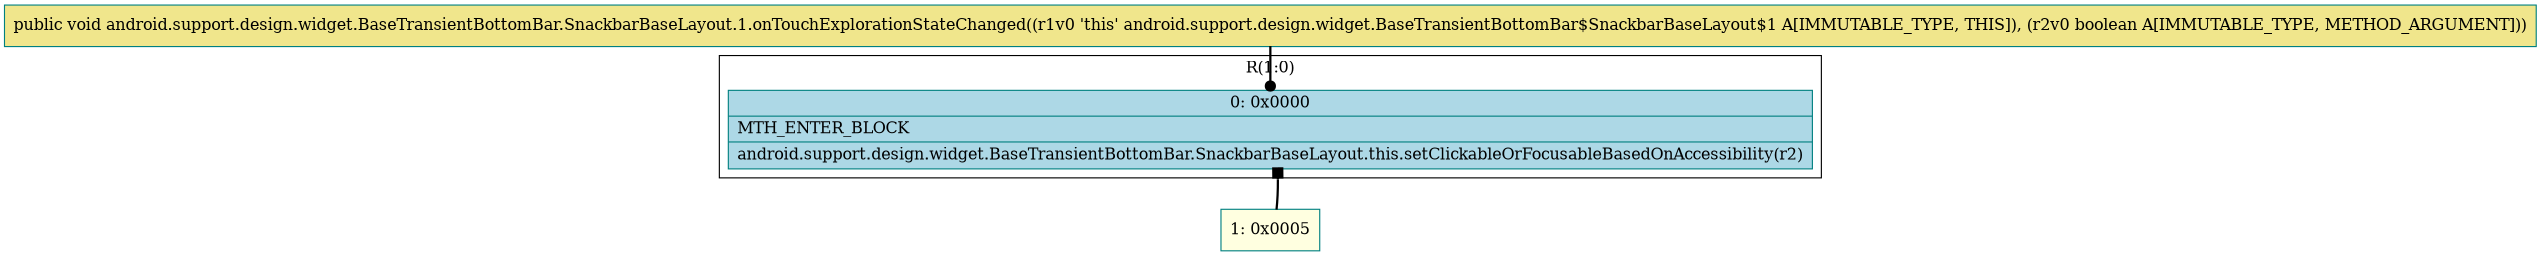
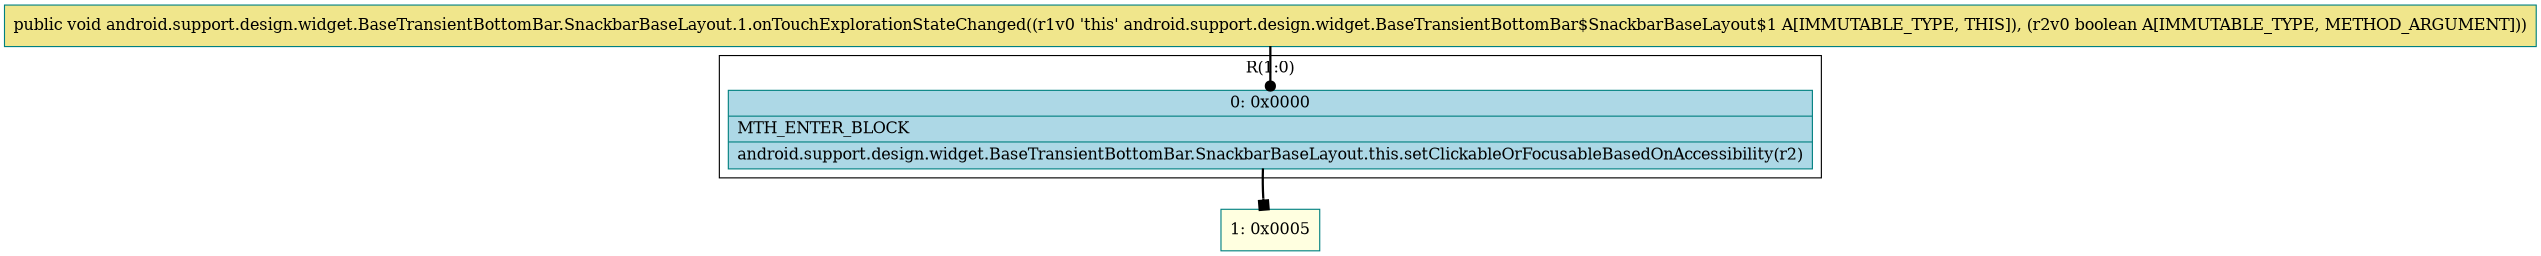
edge "1: 0x0005" -> "0: 0x0000": reversed
